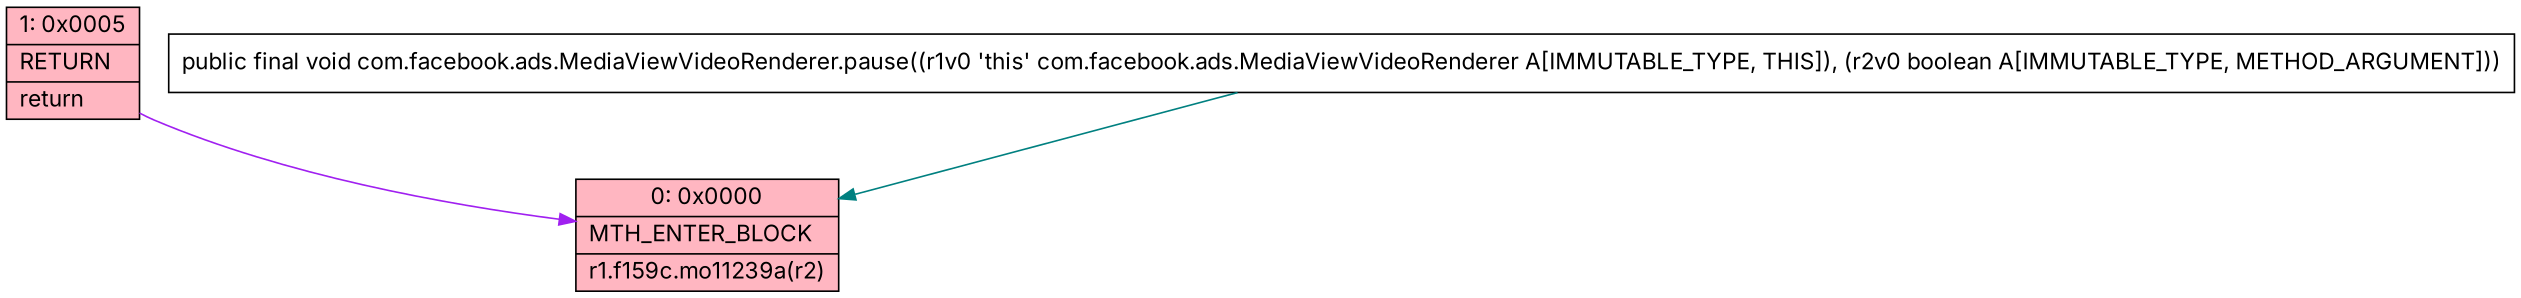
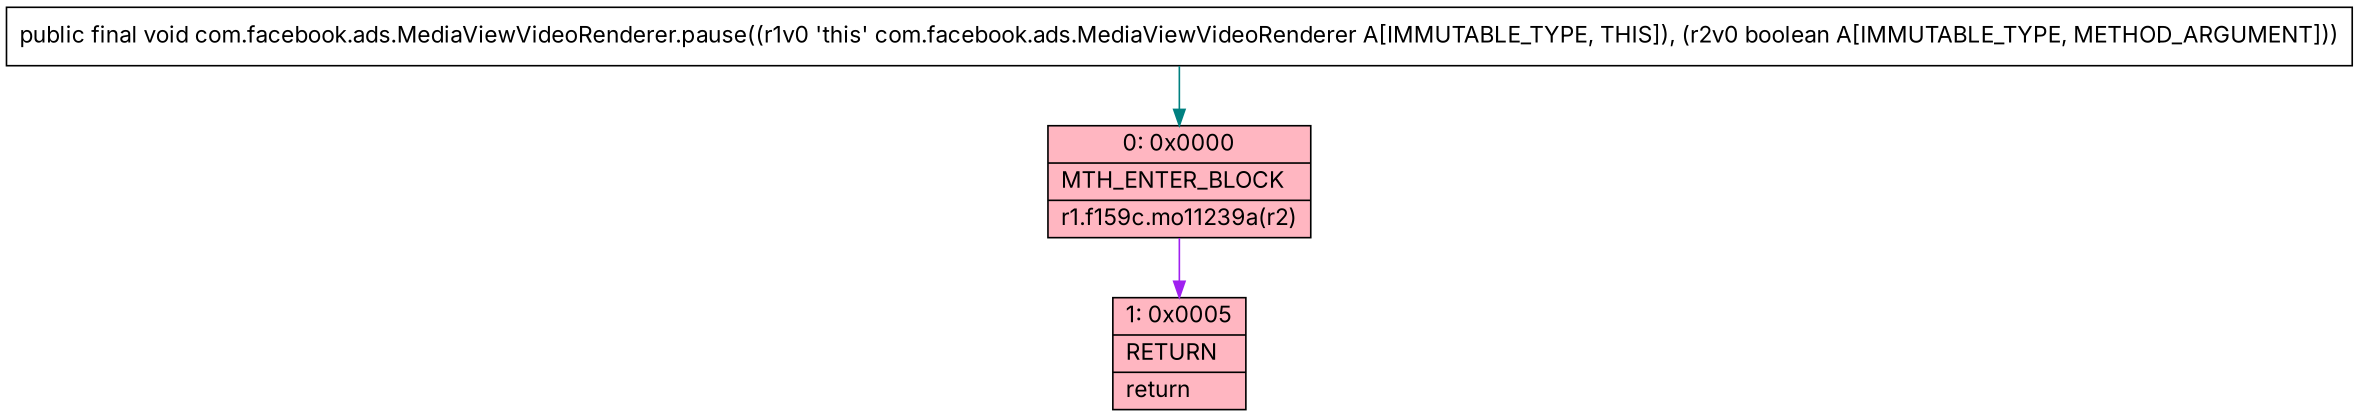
edge "1: 0x0005" -> "0: 0x0000": reversed
